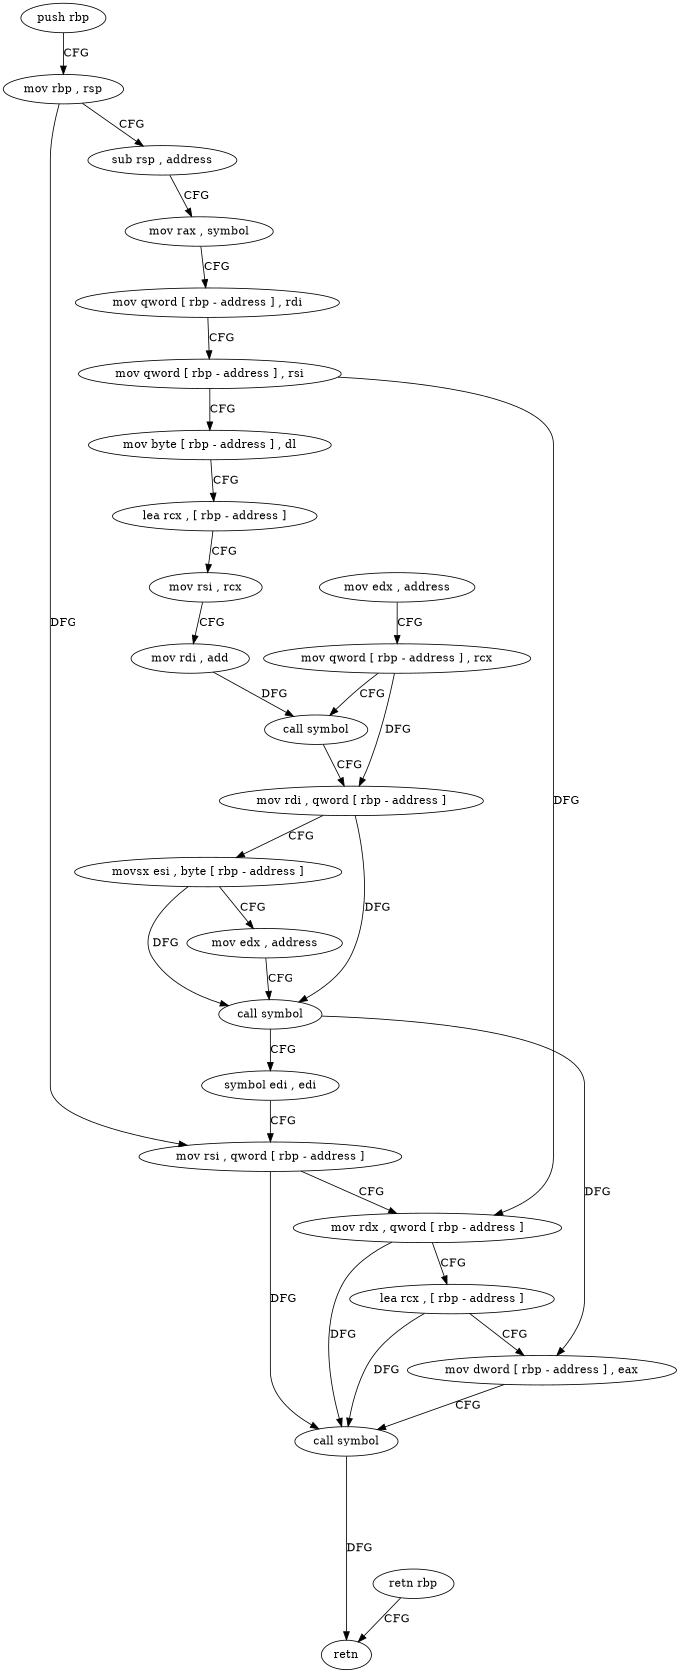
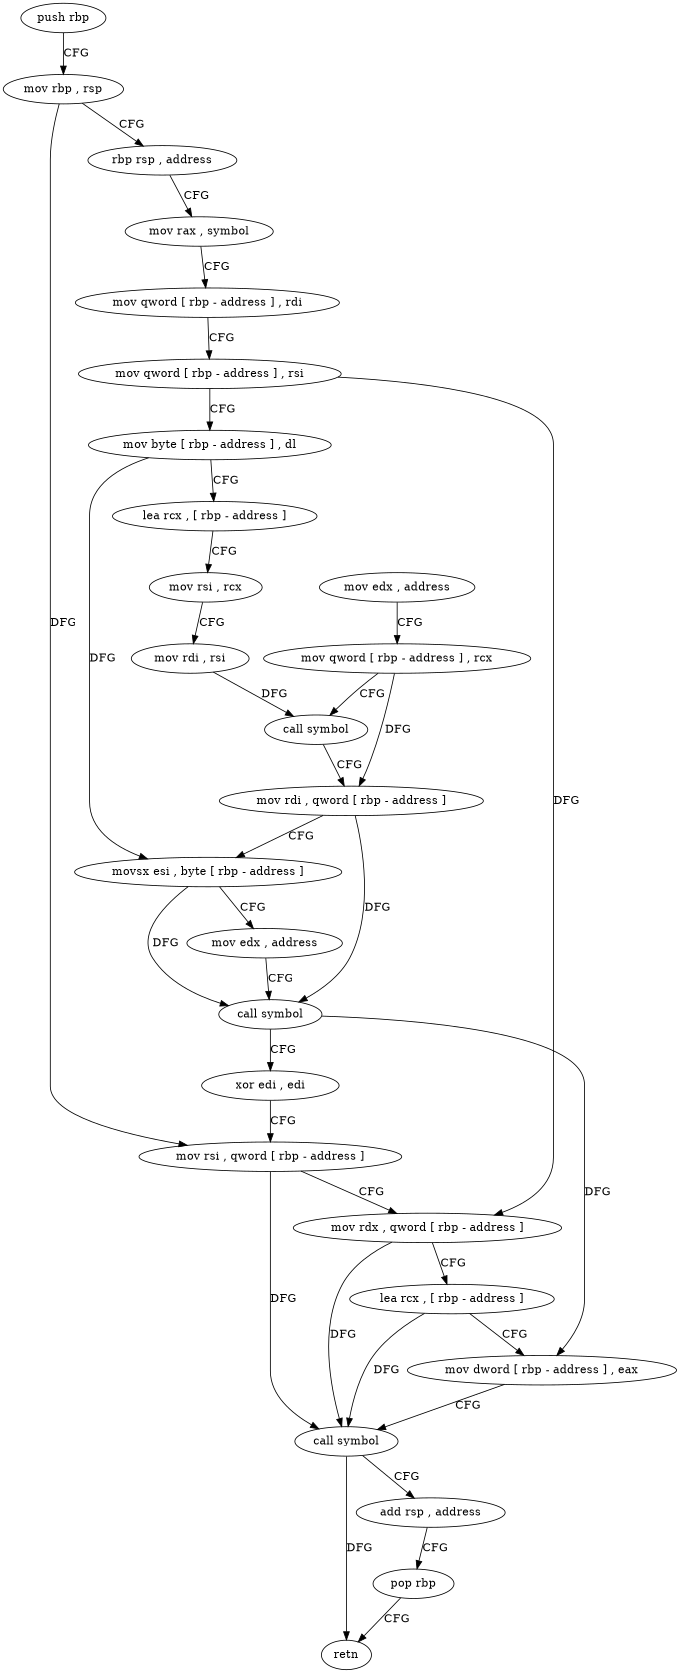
node "sub rsp , address": label "sub rsp , address" -> "rbp rsp , address"
edge "mov byte [ rbp - address ] , dl" -> "movsx esi , byte [ rbp - address ]": added, label "DFG"
node "mov rdi , add": label "mov rdi , add" -> "mov rdi , rsi"
node "symbol edi , edi": label "symbol edi , edi" -> "xor edi , edi"
node "add rsp , address": added
node "retn rbp": label "retn rbp" -> "pop rbp"
